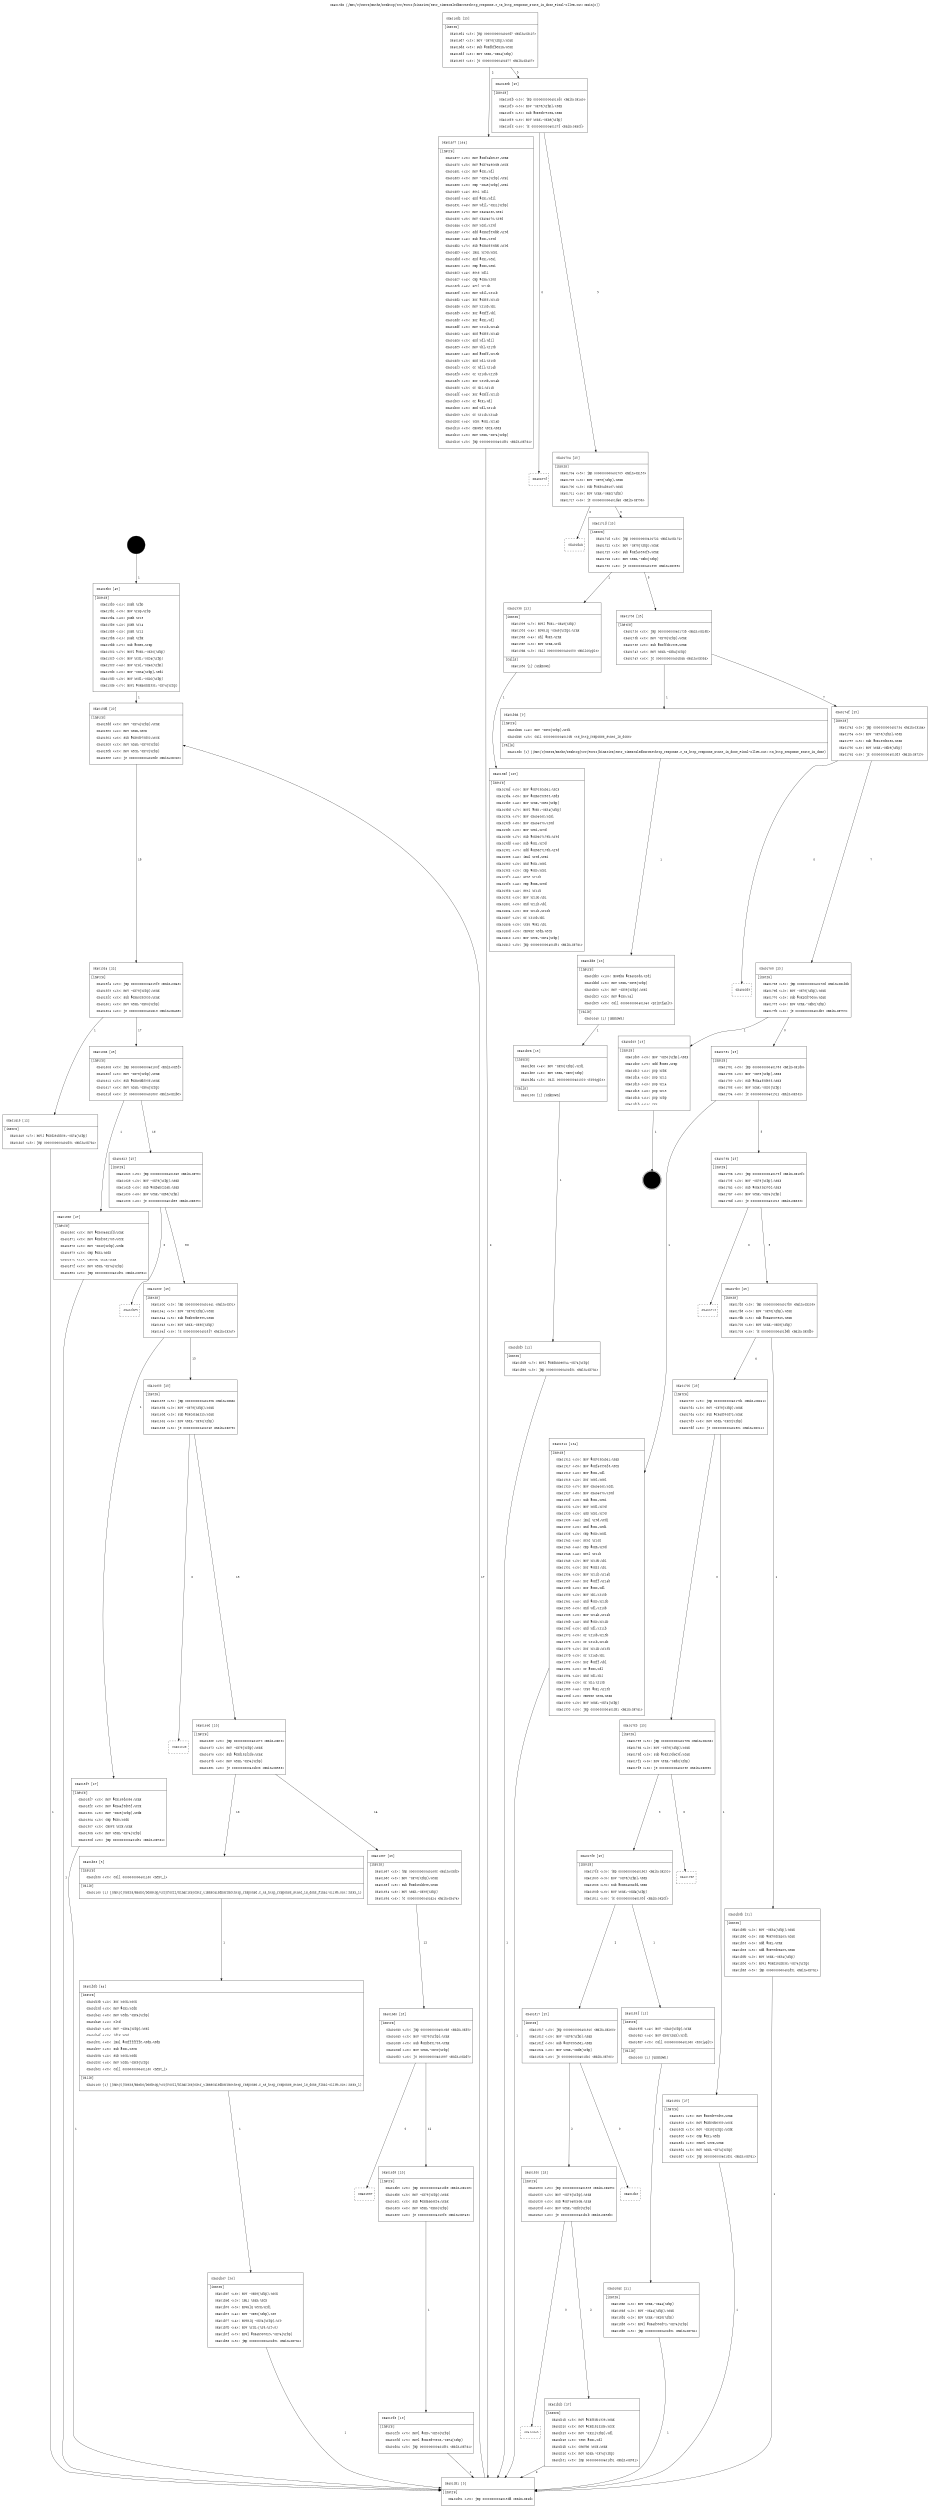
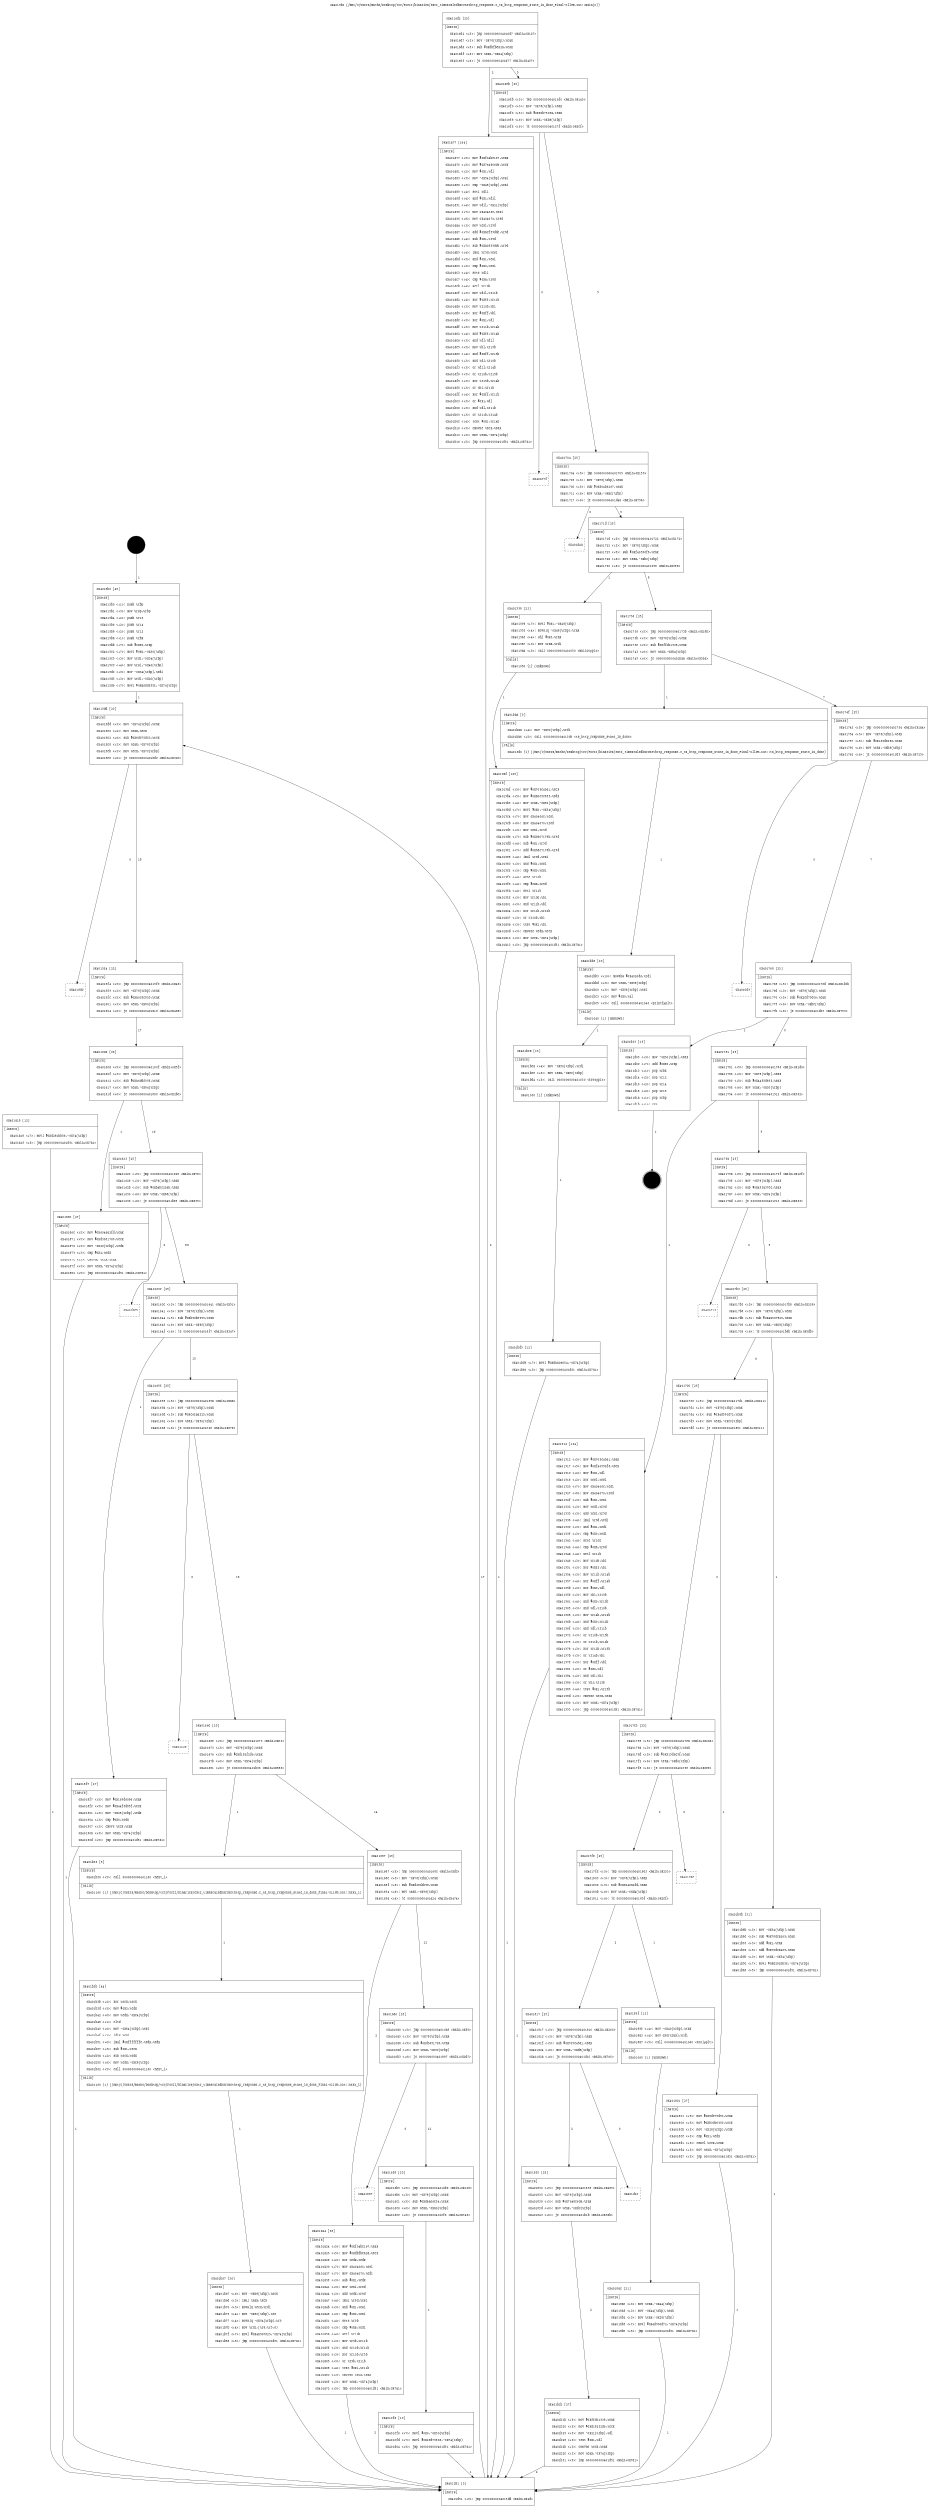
node "0x4018dc": added
edge "0x4015f4 [22]" -> "0x401a18 [12]": removed, label "1"
edge "0x4019af [105]" -> "0x401d51 [5]": added, label "1"
edge "0x40166e [25]" -> "0x401b36 [5]": label " 16" -> " 1"
node "0x401a24 [83]": added
node "0x401849": removed
